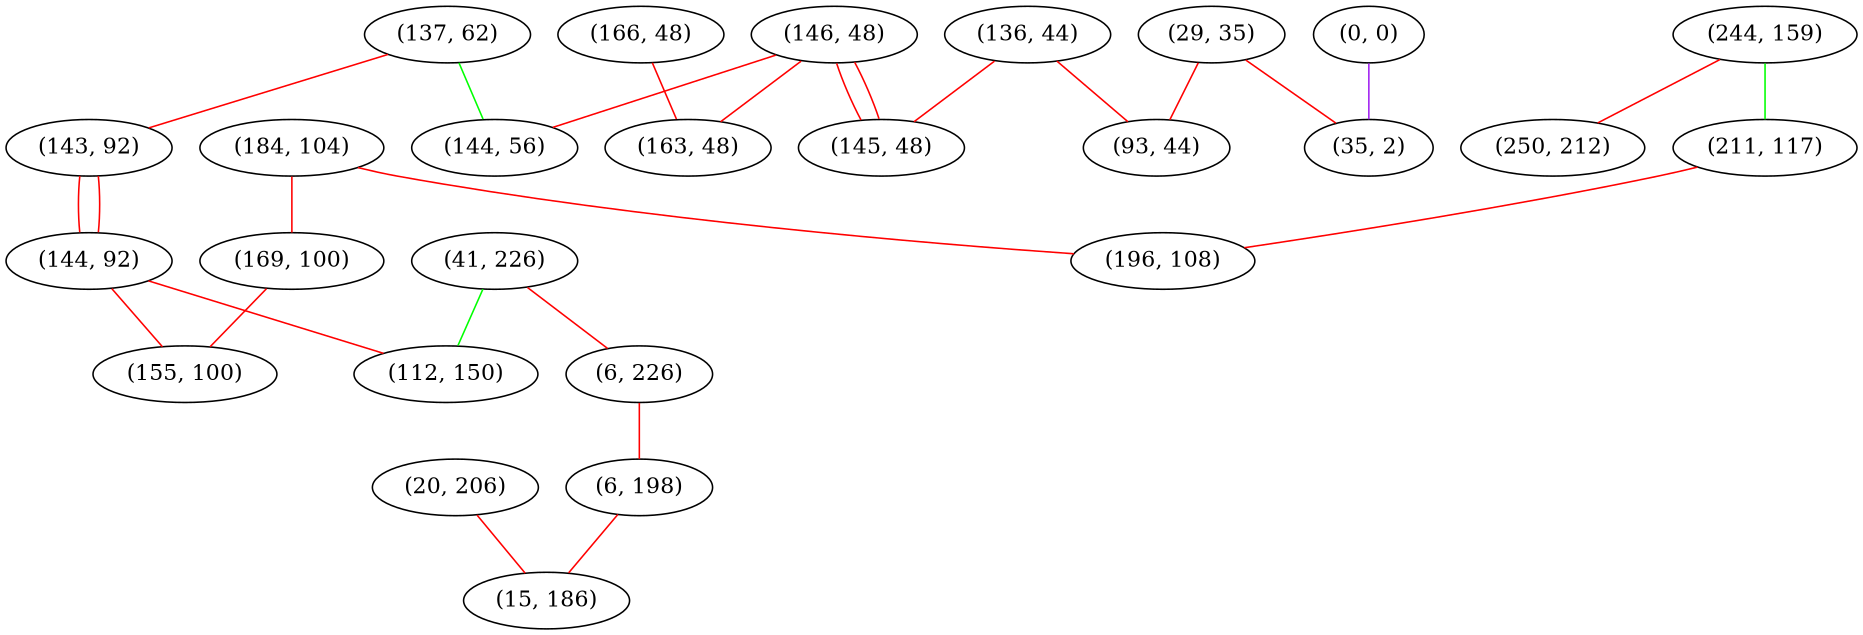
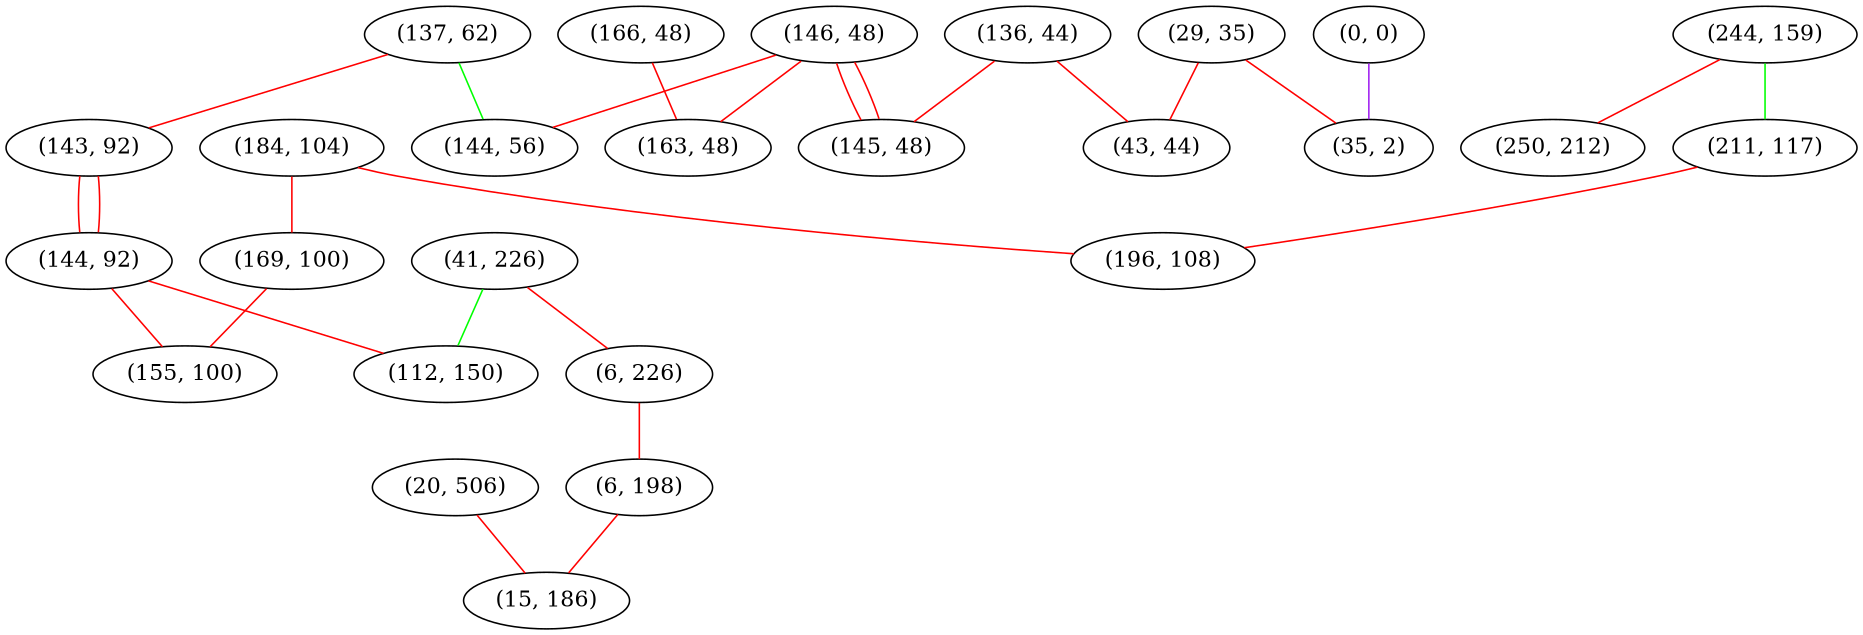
node "(93, 44)": label "(93, 44)" -> "(43, 44)"
node "(20, 206)": label "(20, 206)" -> "(20, 506)"
